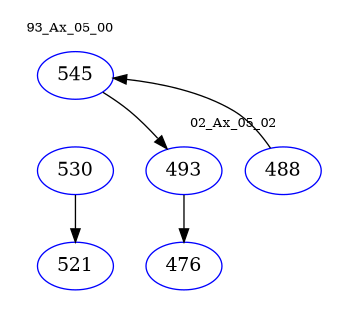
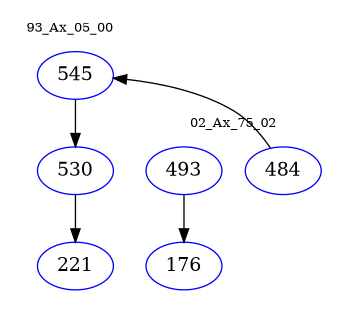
edge "545" -> "493": now "545" -> "530"
cluster "02_Ax_05_02": label "02_Ax_05_02" -> "02_Ax_75_02"
node "488": label "488" -> "484"
node "521": label "521" -> "221"
node "476": label "476" -> "176"
